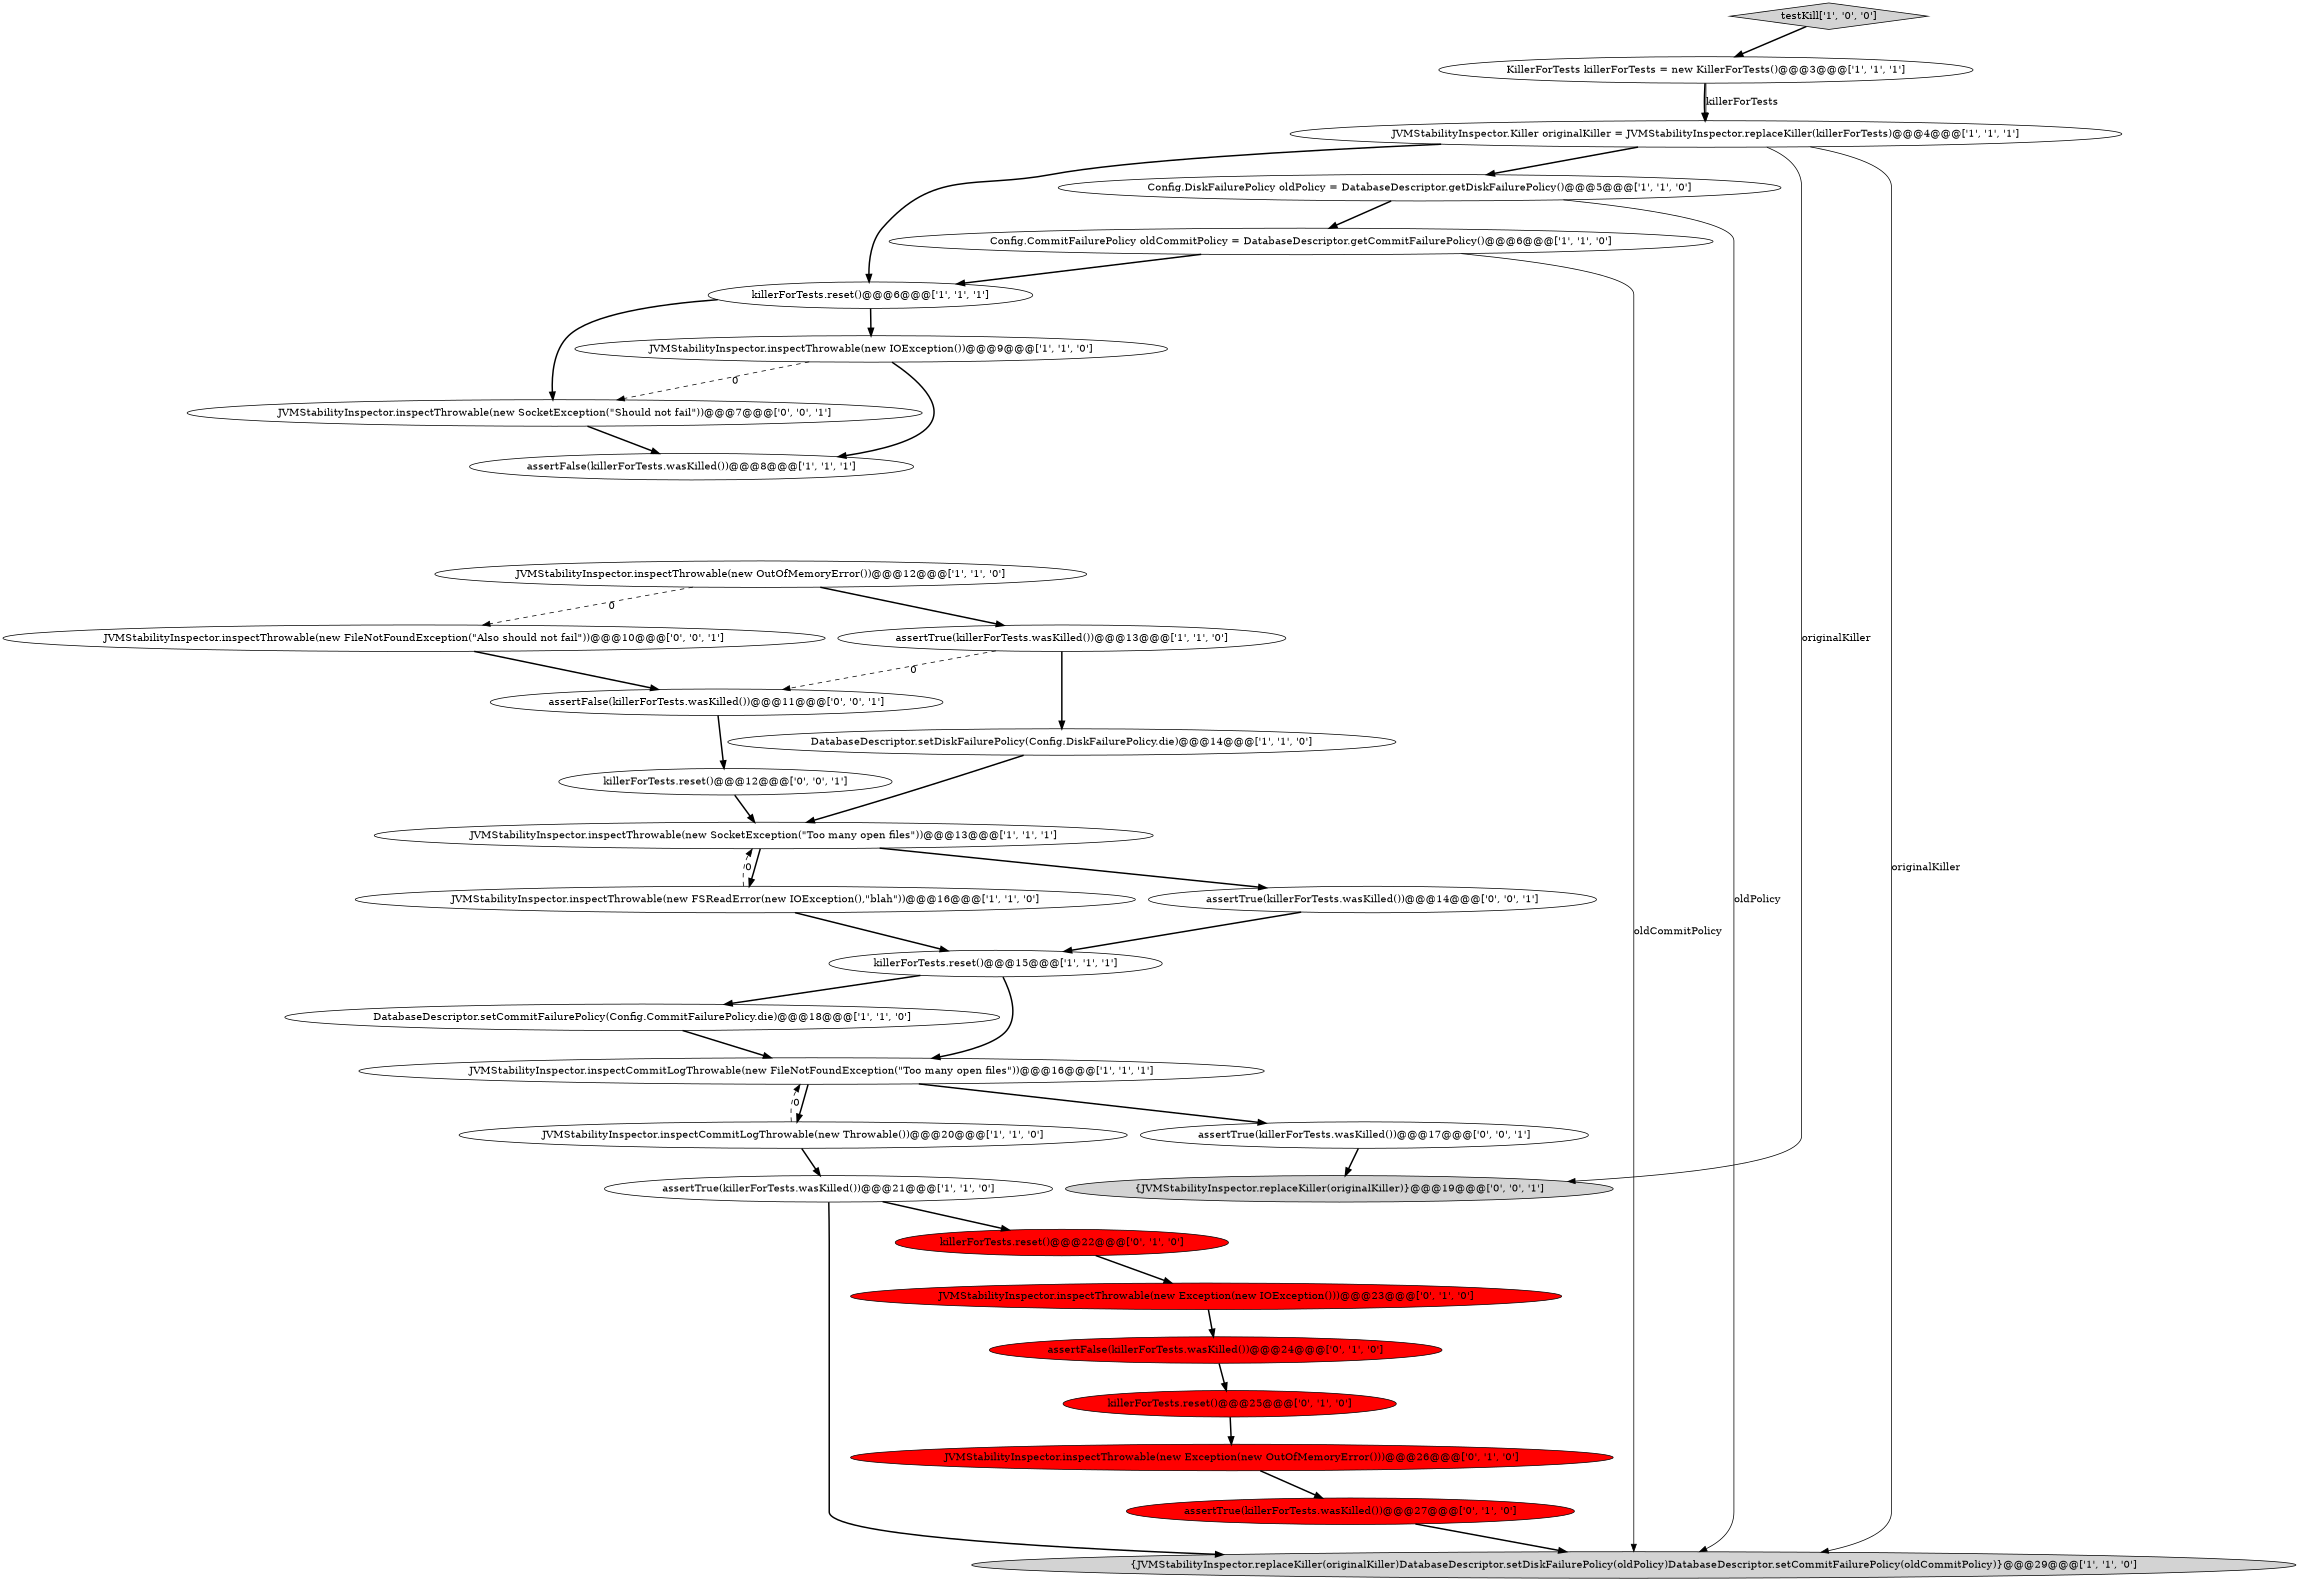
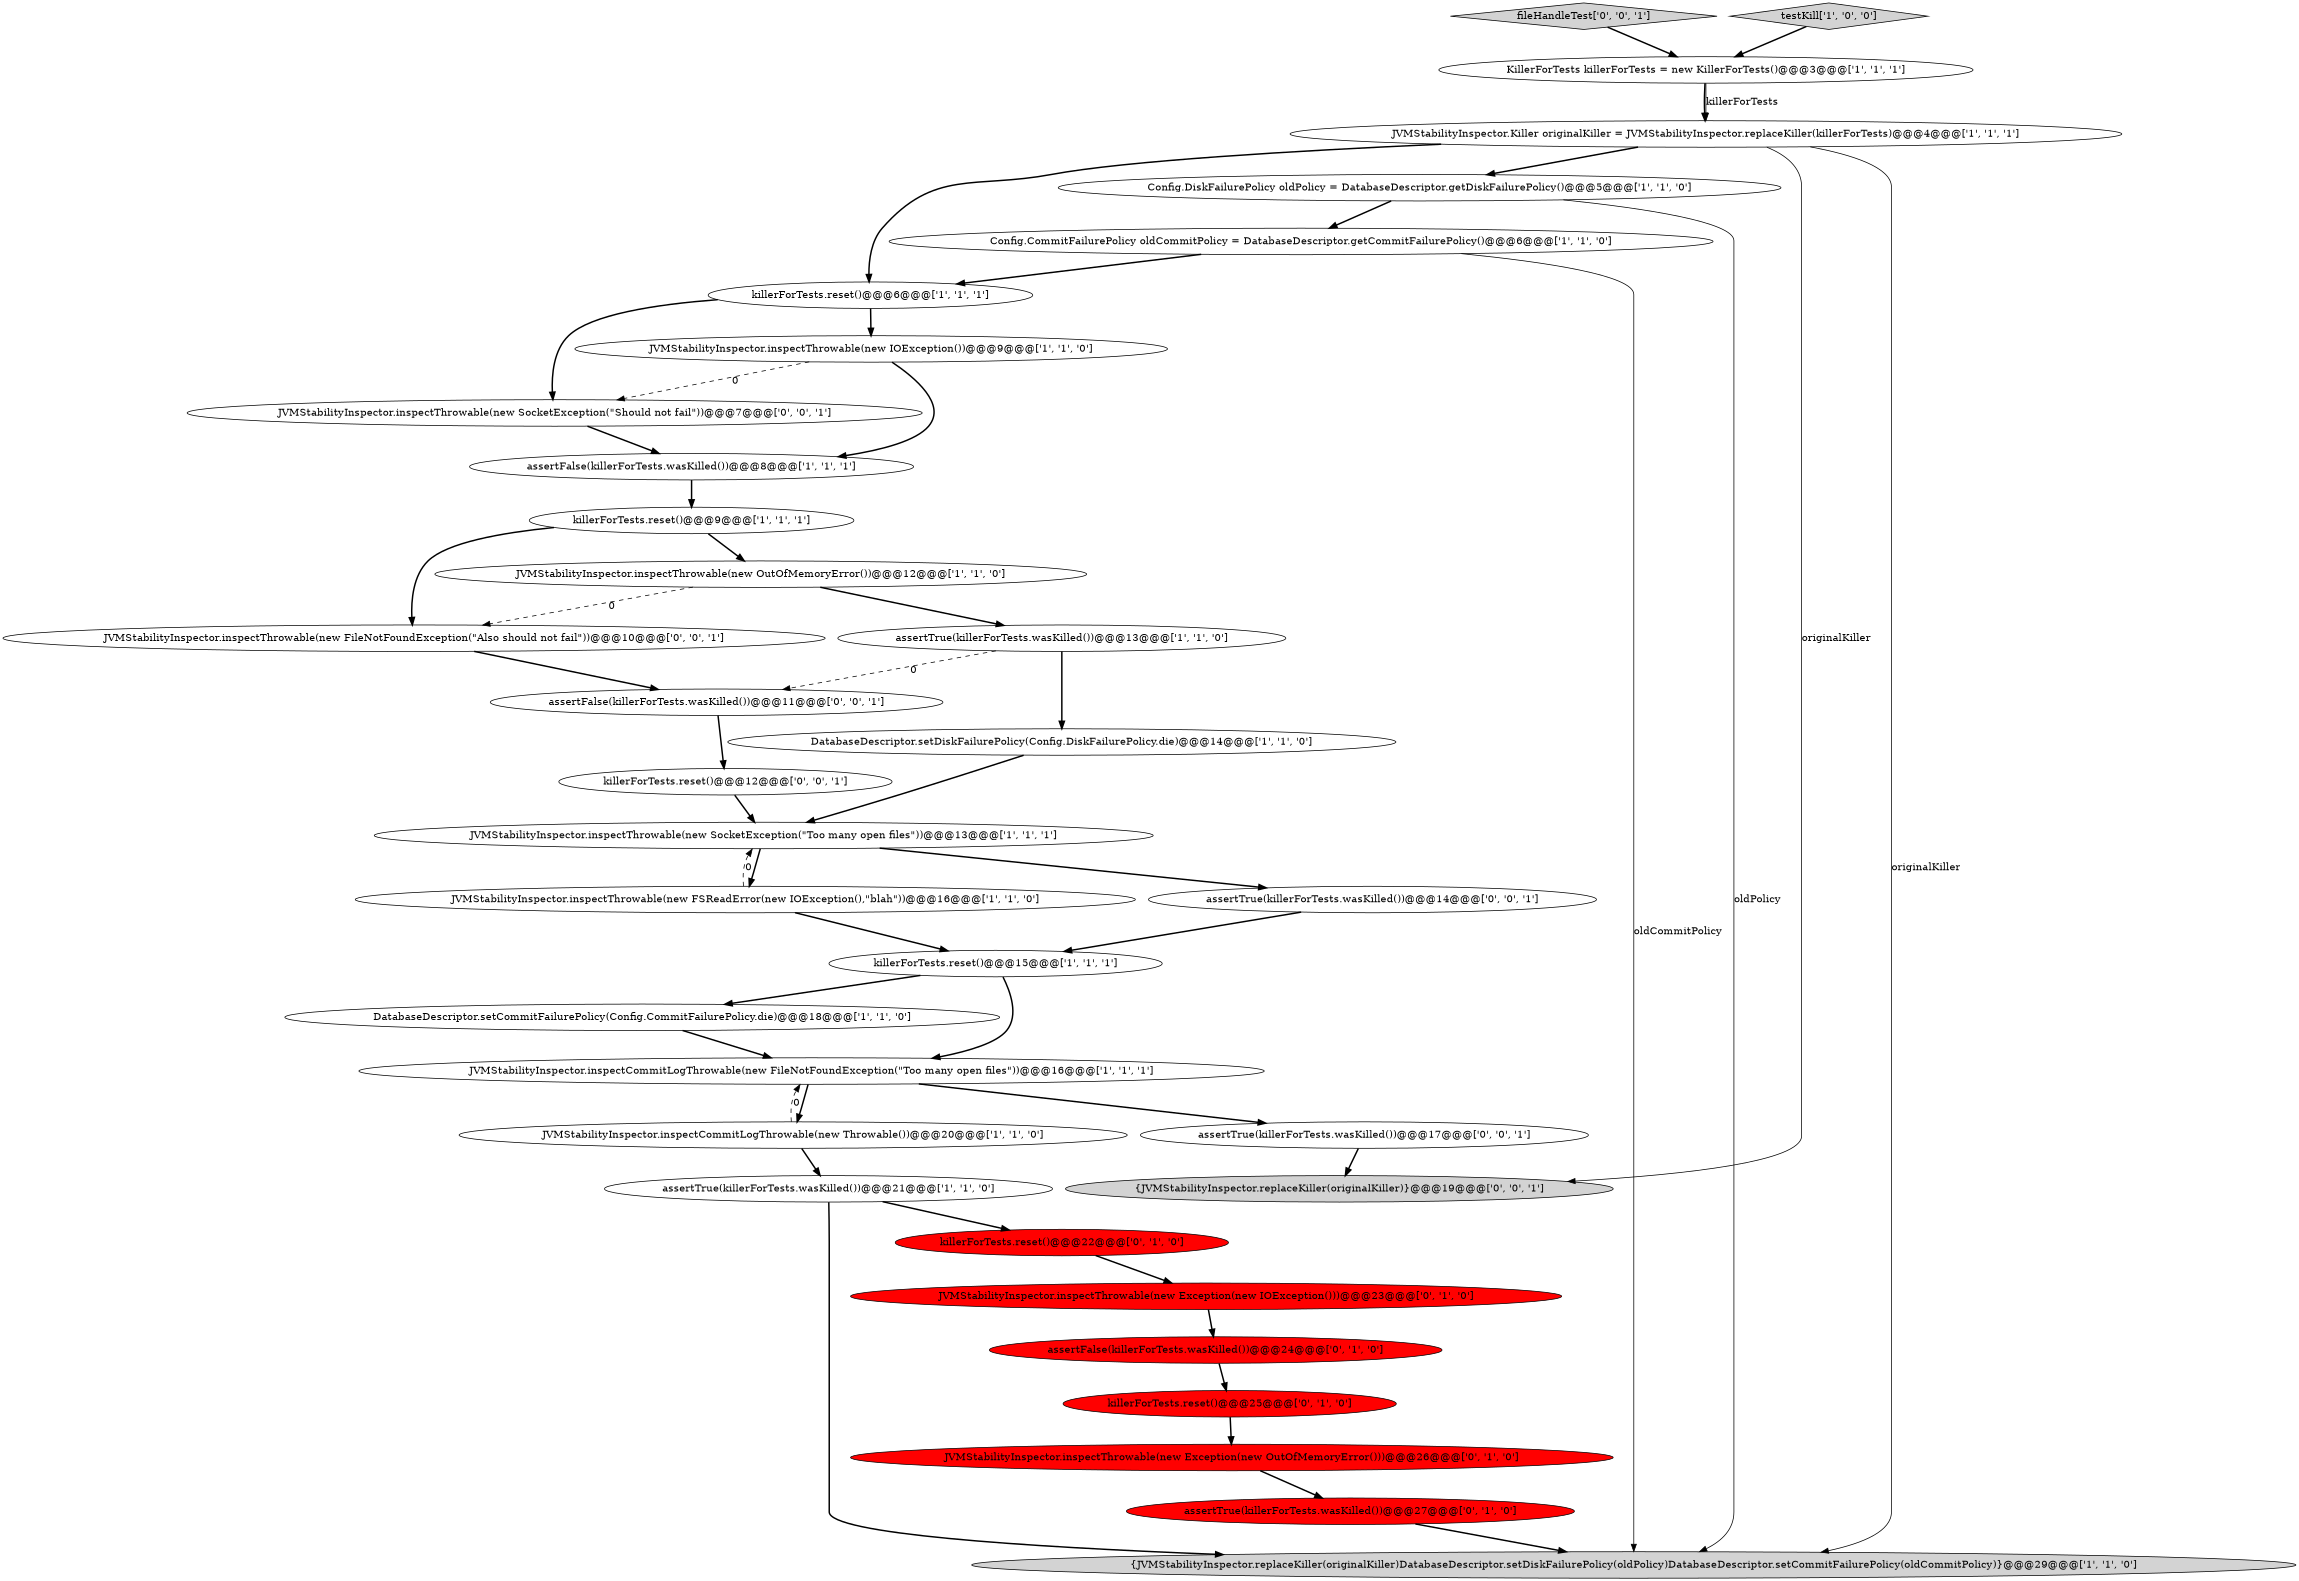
node "fileHandleTest['0', '0', '1']": added
node "killerForTests.reset()@@@9@@@['1', '1', '1']": added
